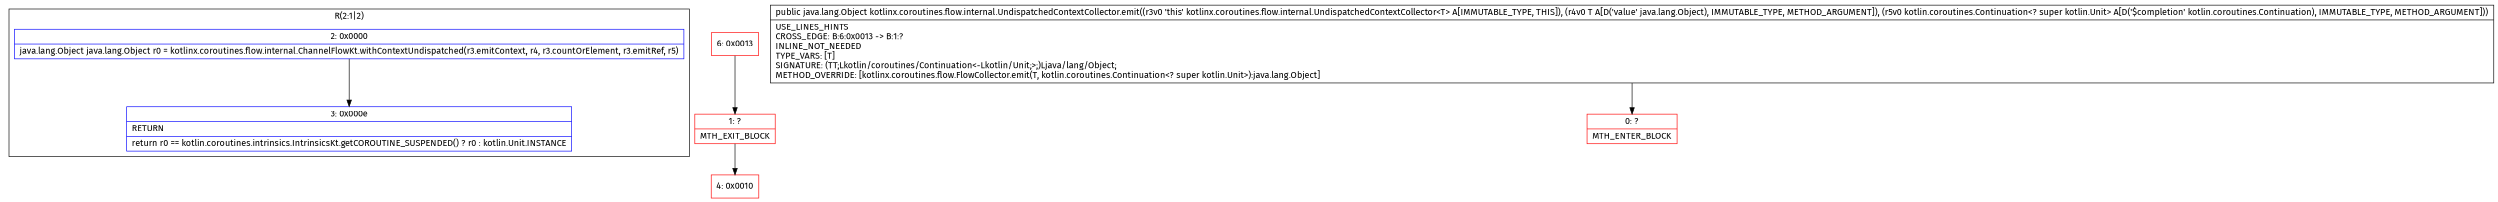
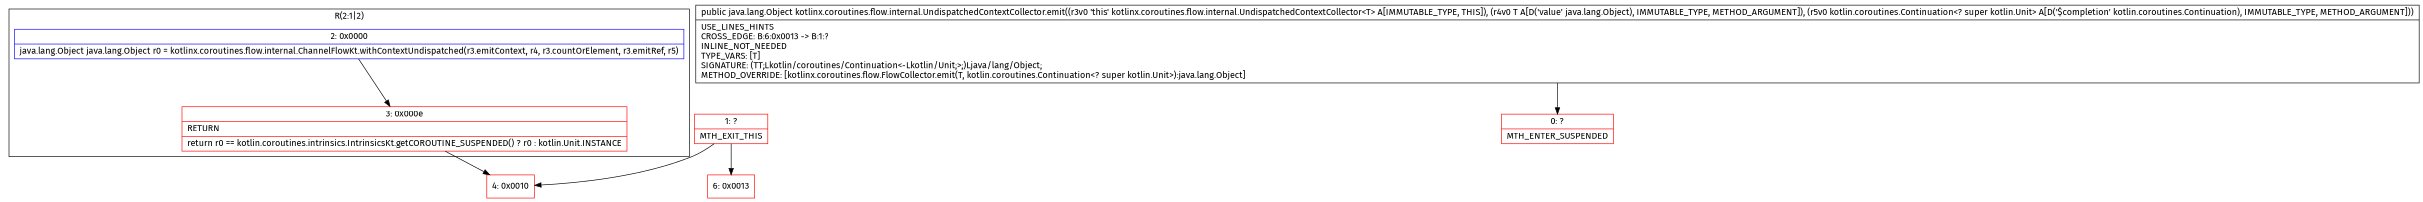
edge "6: 0x0013" -> "1: ?": reversed
node "3: 0x000e": color blue -> red
node "1: ?": text "MTH_EXIT_BLOCK" -> "MTH_EXIT_THIS"
node "0: ?": text "MTH_ENTER_BLOCK" -> "MTH_ENTER_SUSPENDED"
edge "3: 0x000e" -> "4: 0x0010": added
